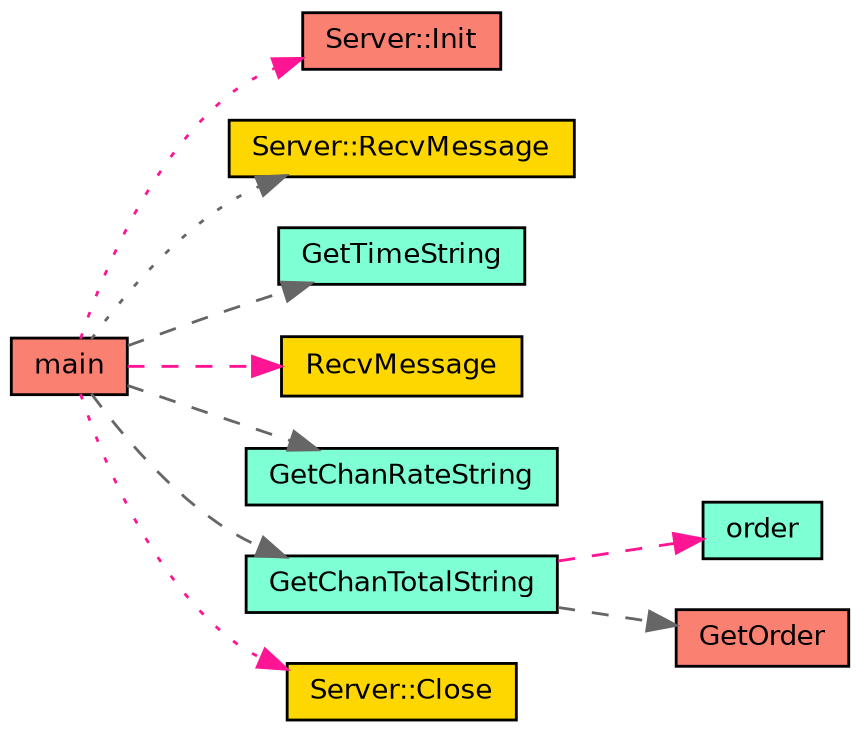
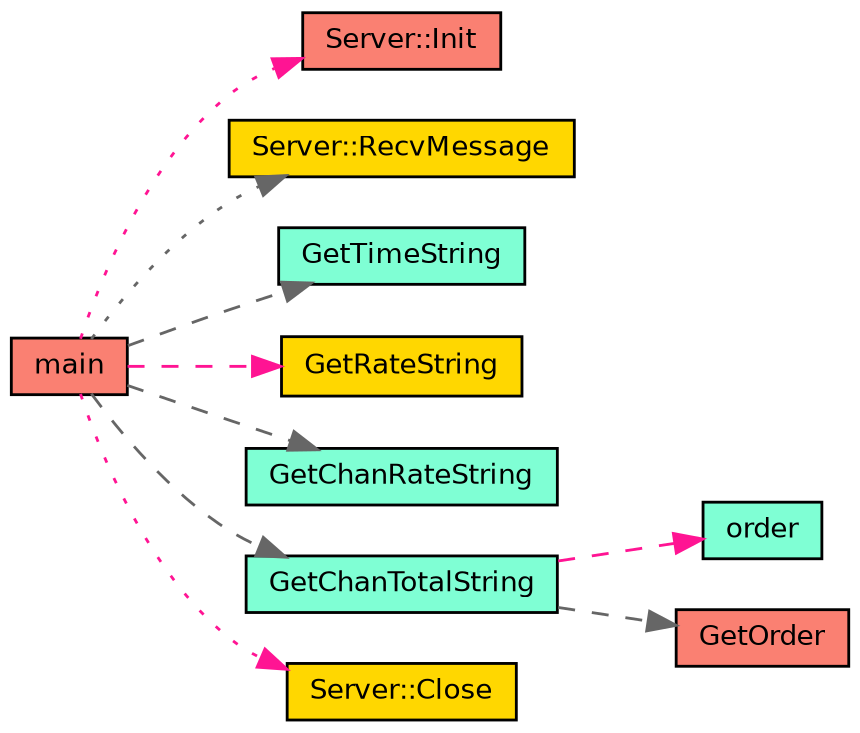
node "RecvMessage": label "RecvMessage" -> "GetRateString"
